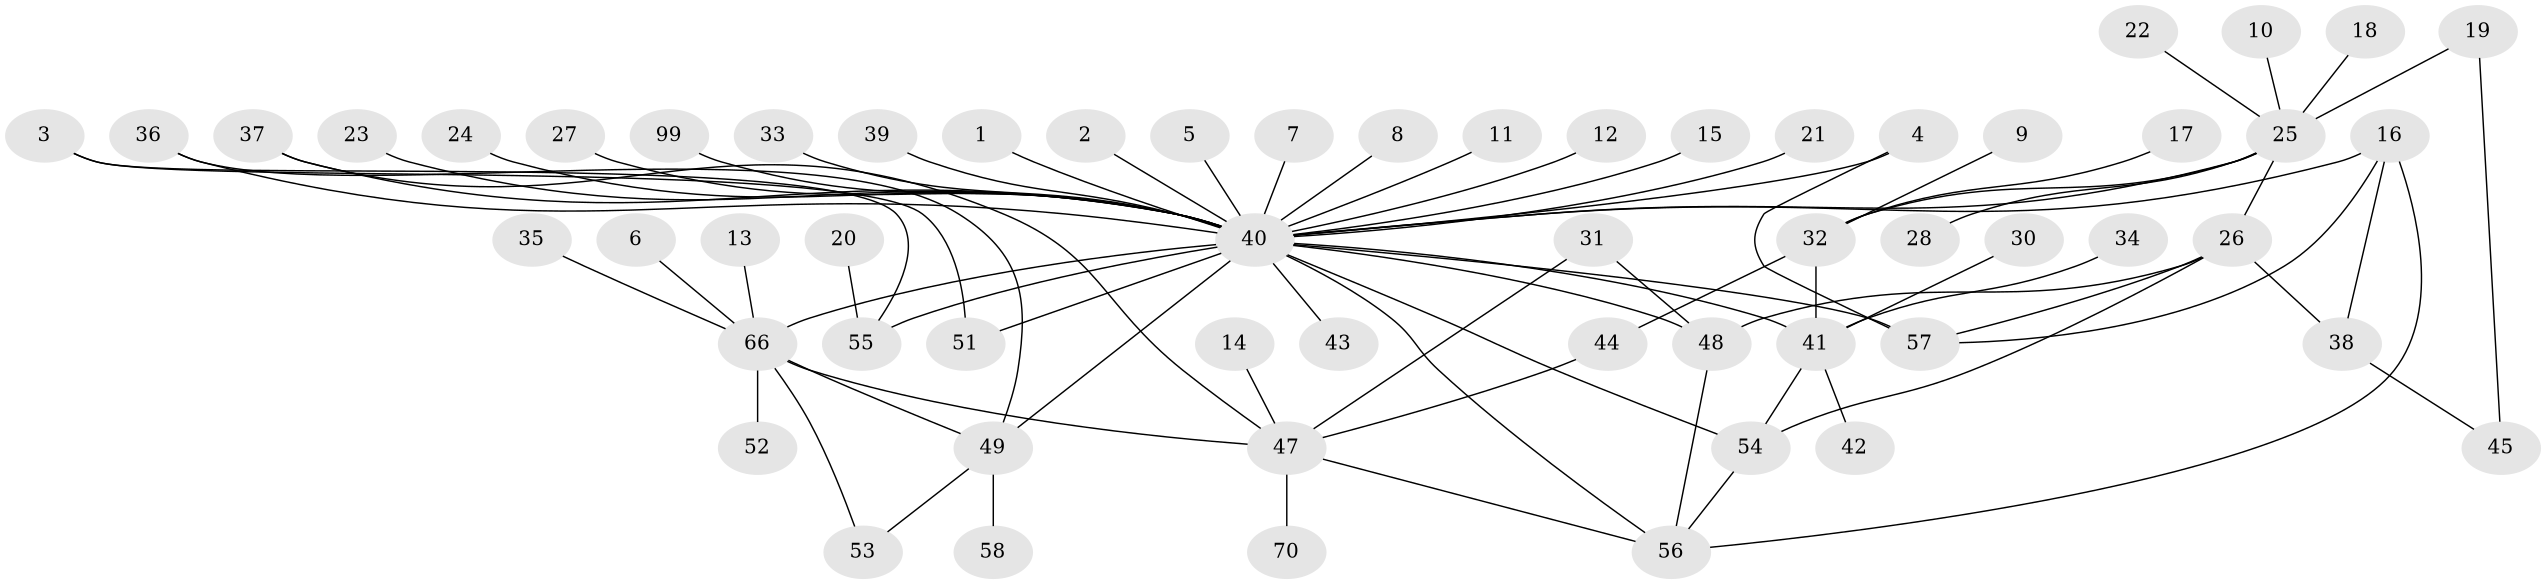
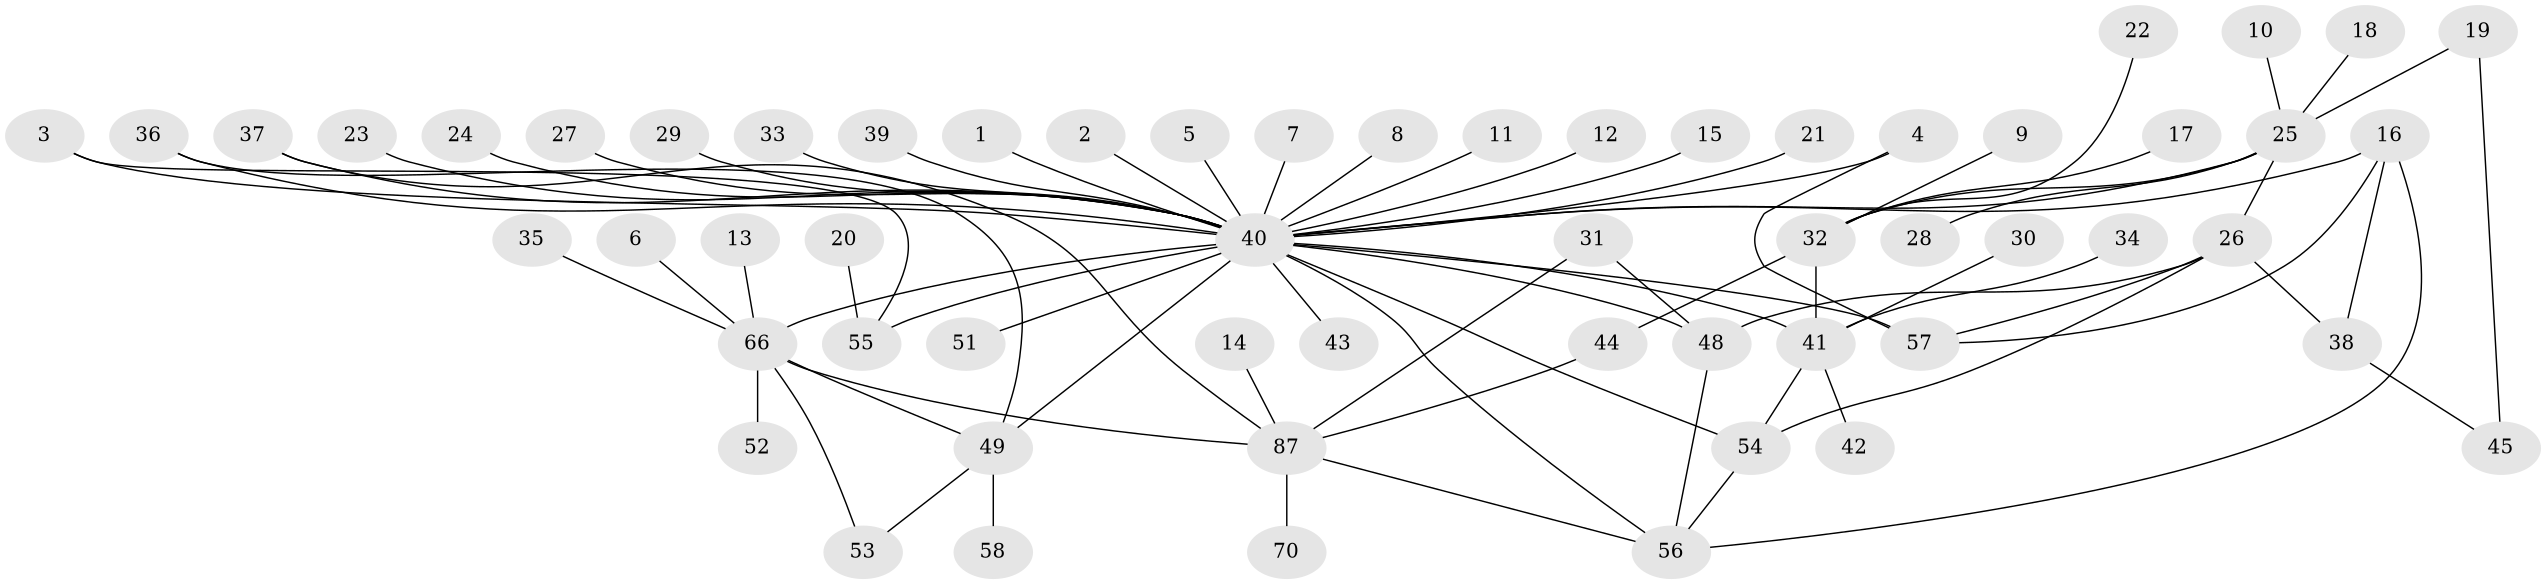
edge "22" -- "25": now "22" -- "32"
node "99": label "99" -> "29"
edge "3" -- "51": now "3" -- "40"
node "47": label "47" -> "87"
